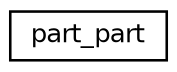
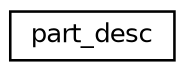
node "part_part": label "part_part" -> "part_desc"
